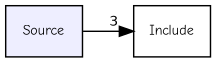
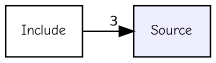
edge "Source" -> "Include": reversed
